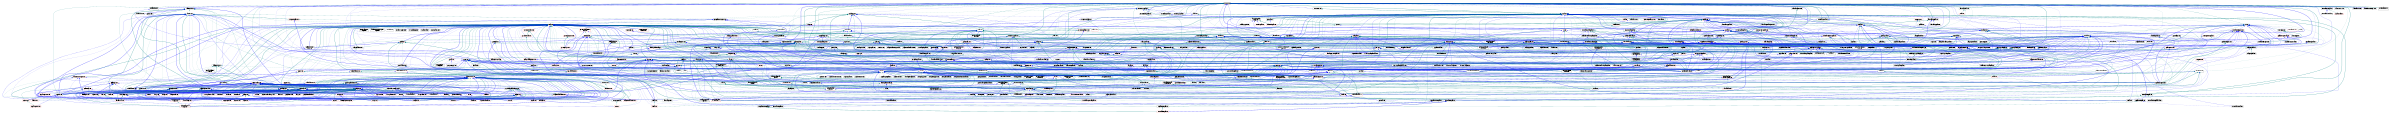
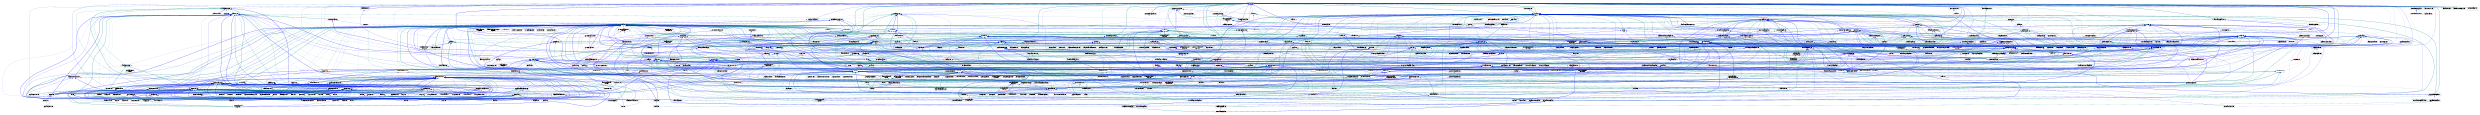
node "traversal_namespace _server.cpp": label "traversal_namespace _server.cpp" -> "component_namespace _server.cpp"
node "fractals.cpp": added
